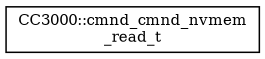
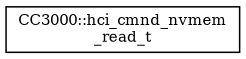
node "CC3000::cmnd_cmnd_nvmem _read_t": label "CC3000::cmnd_cmnd_nvmem _read_t" -> "CC3000::hci_cmnd_nvmem _read_t"
